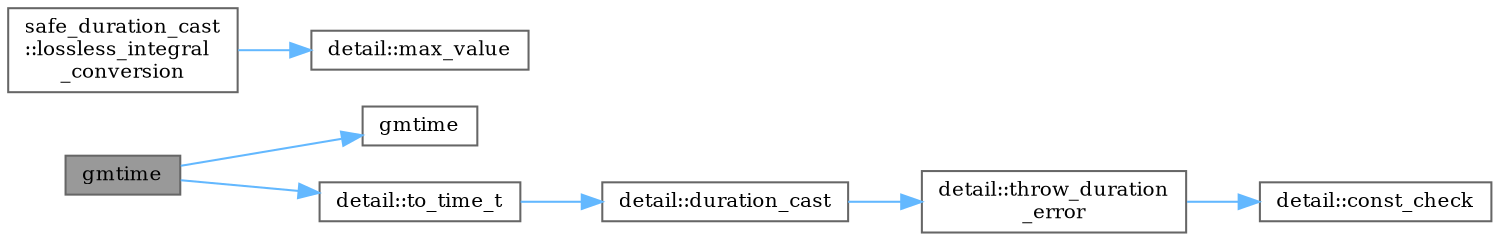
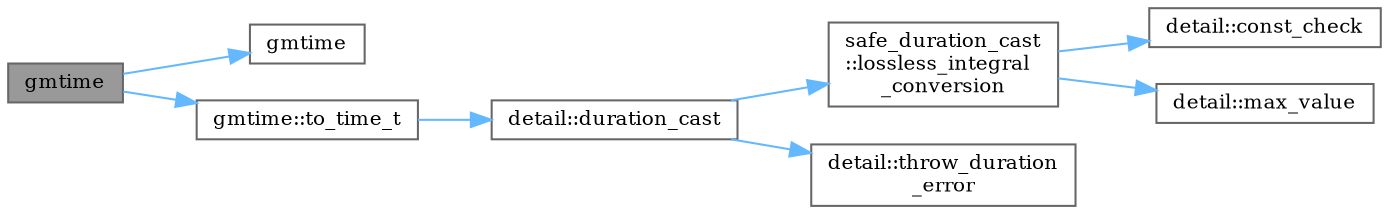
edge "detail::duration_cast" -> "safe_duration_cast ::lossless_integral _conversion": added
node "detail::to_time_t": label "detail::to_time_t" -> "gmtime::to_time_t"
edge "detail::throw_duration _error" -> "detail::const_check": now "safe_duration_cast ::lossless_integral _conversion" -> "detail::const_check"
